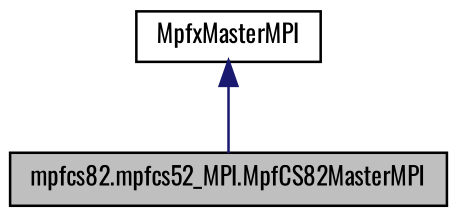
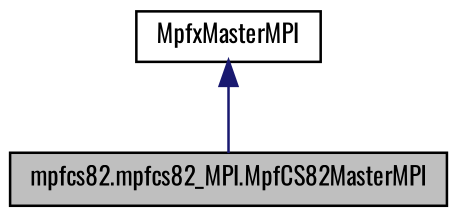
node "mpfcs82.mpfcs52_MPI.MpfCS82MasterMPI": label "mpfcs82.mpfcs52_MPI.MpfCS82MasterMPI" -> "mpfcs82.mpfcs82_MPI.MpfCS82MasterMPI"
